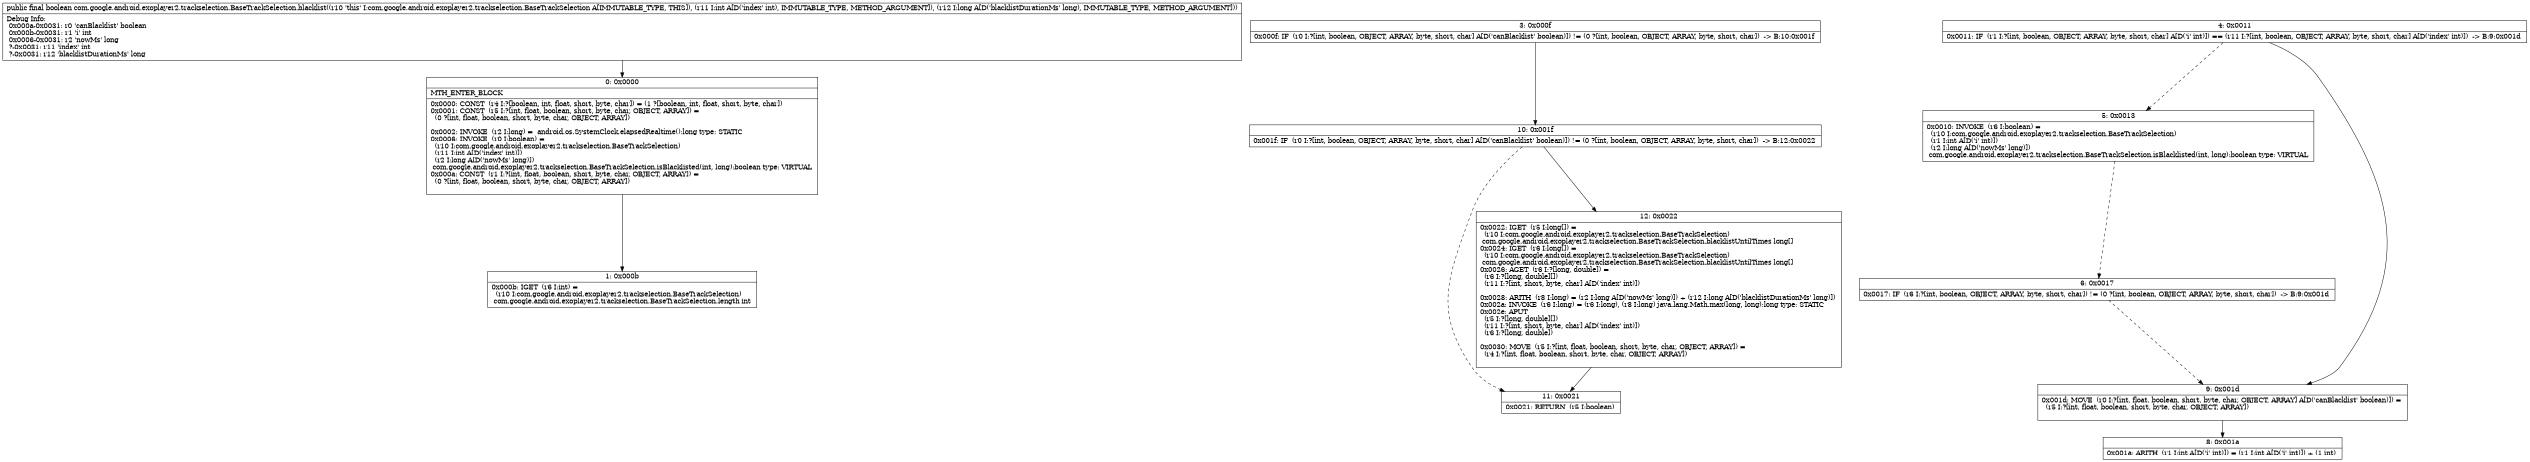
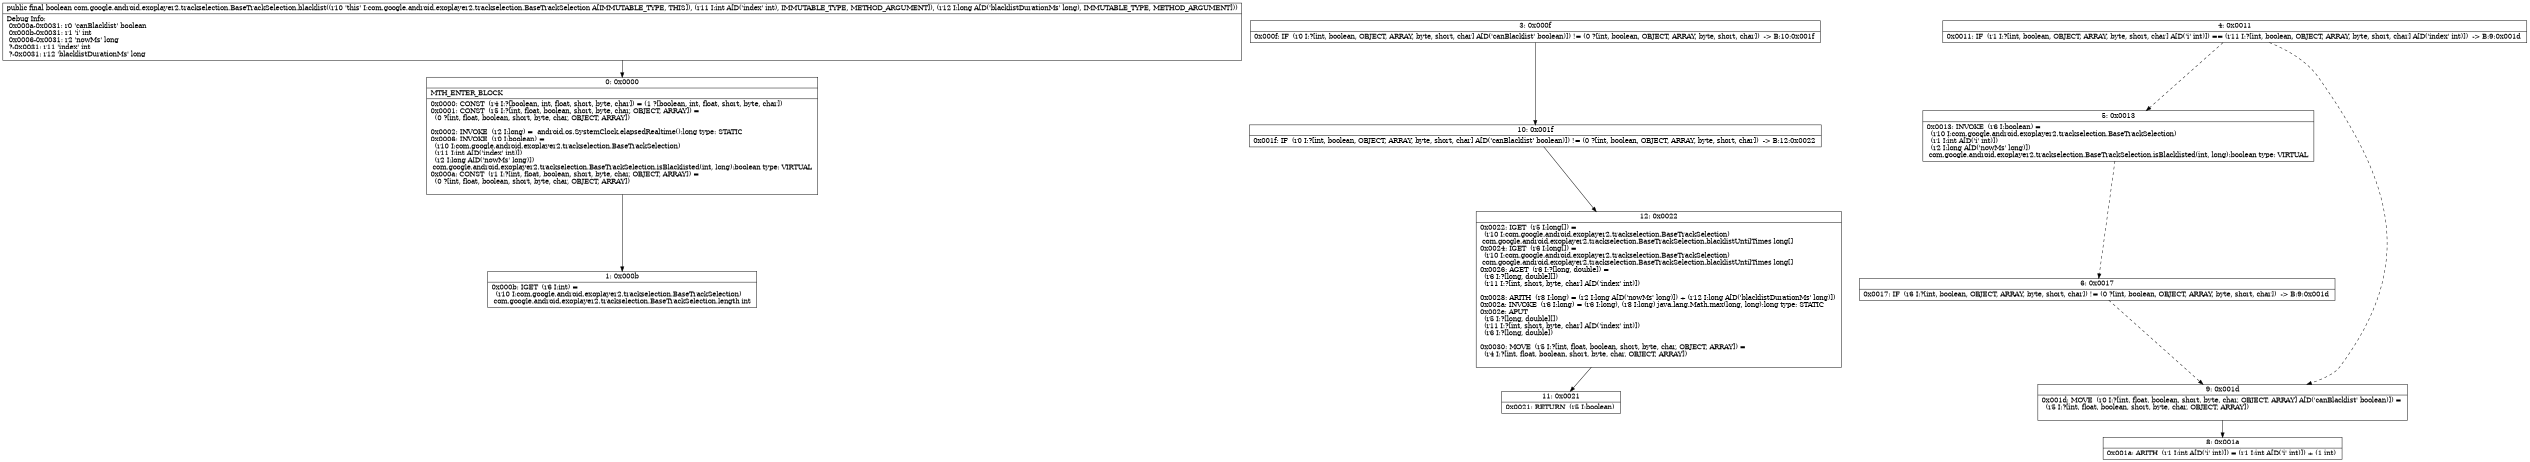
node "5: 0x0013": text "0x0010: INVOKE  (r6 I:boolean) =" -> "0x0013: INVOKE  (r6 I:boolean) ="
edge "4: 0x0011" -> "9: 0x001d": style solid -> dashed
edge "10: 0x001f" -> "11: 0x0021": removed
